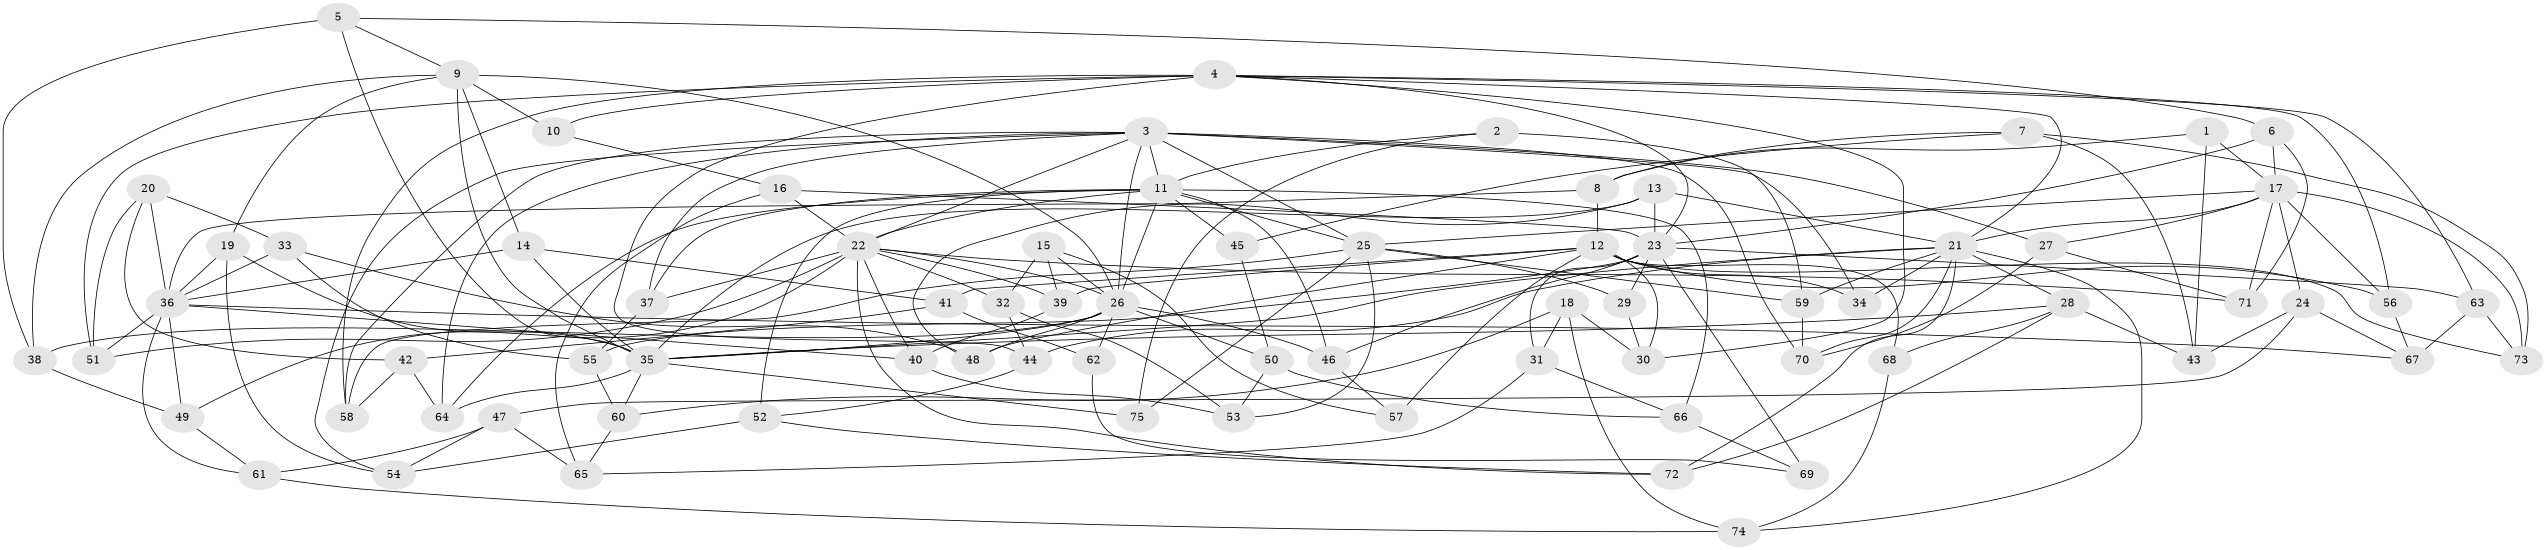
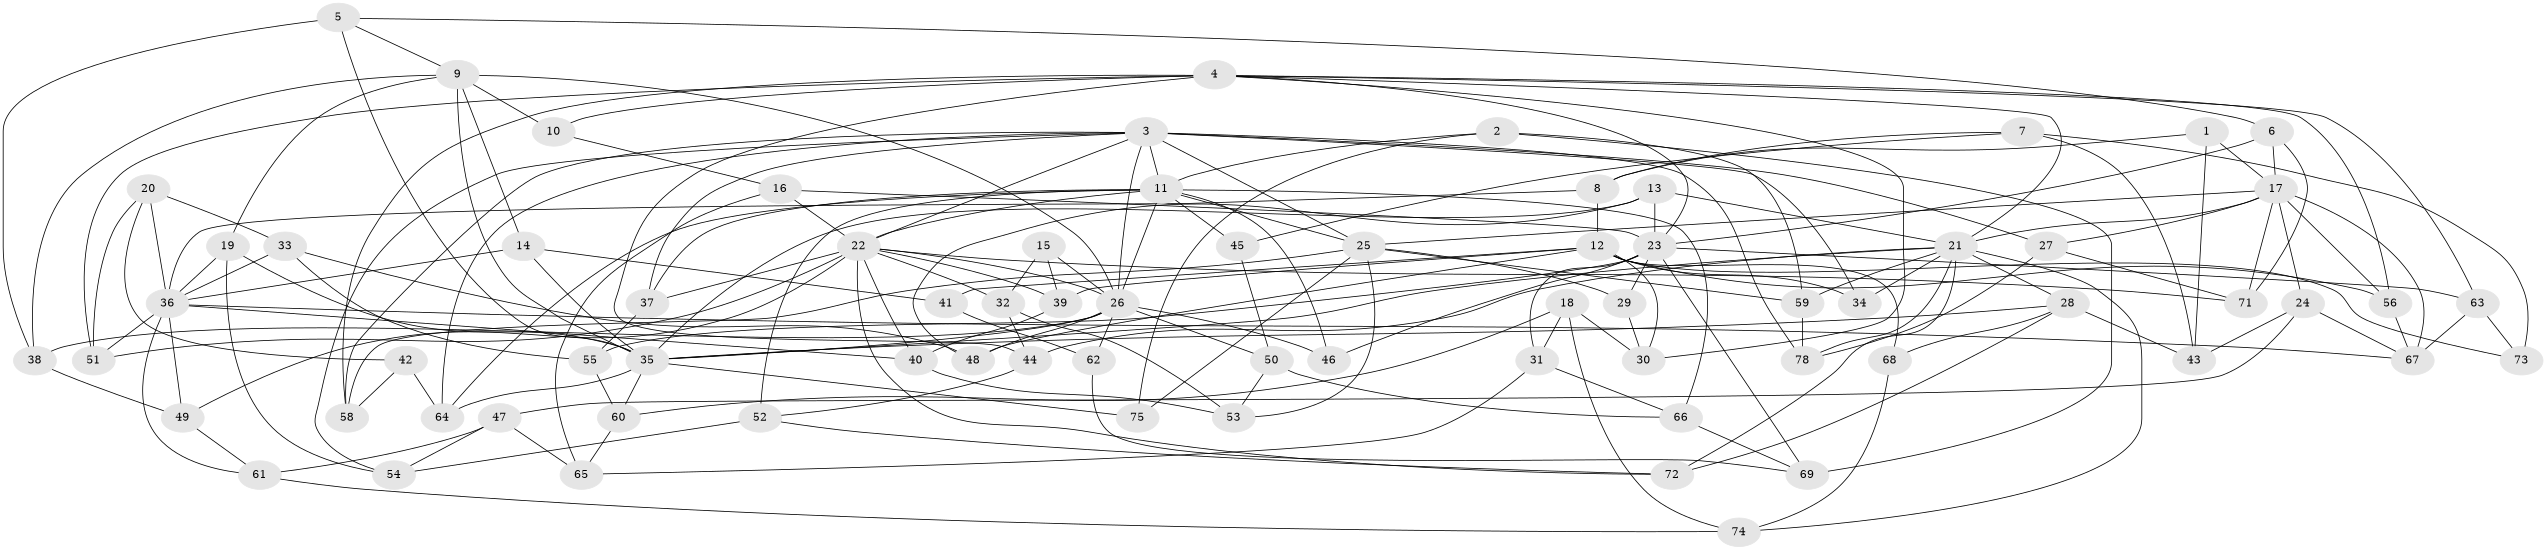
edge "2" -- "69": added
edge "17" -- "73": now "17" -- "67"
edge "41" -- "42": removed
node "70": label "70" -> "78"
node "57": removed
